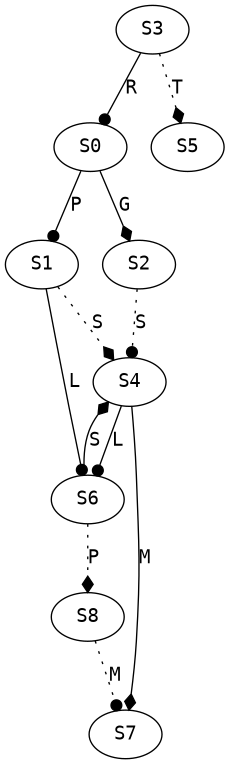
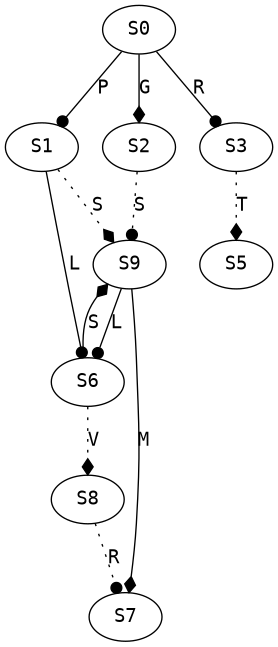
edge "S3" -> "S0": reversed
node "S4": label "S4" -> "S9"
edge "S6" -> "S8": label "P" -> "V"
edge "S8" -> "S7": label "M" -> "R"
